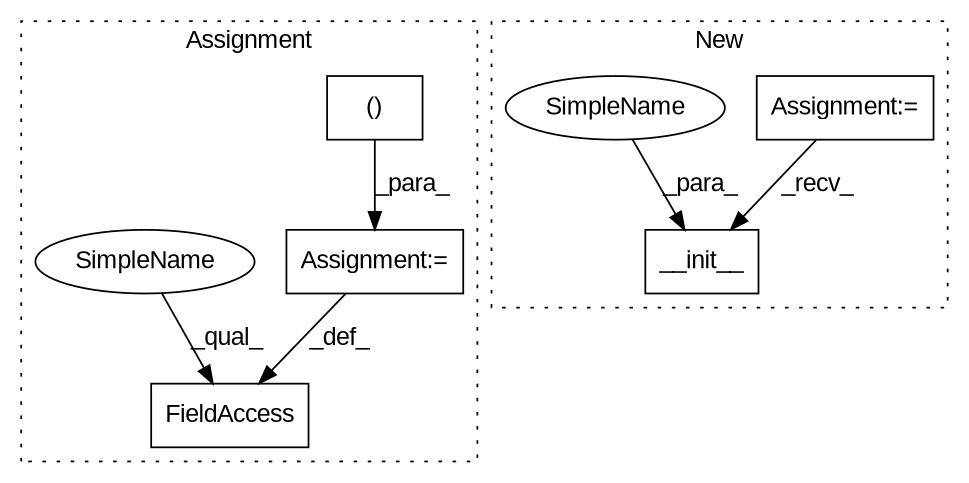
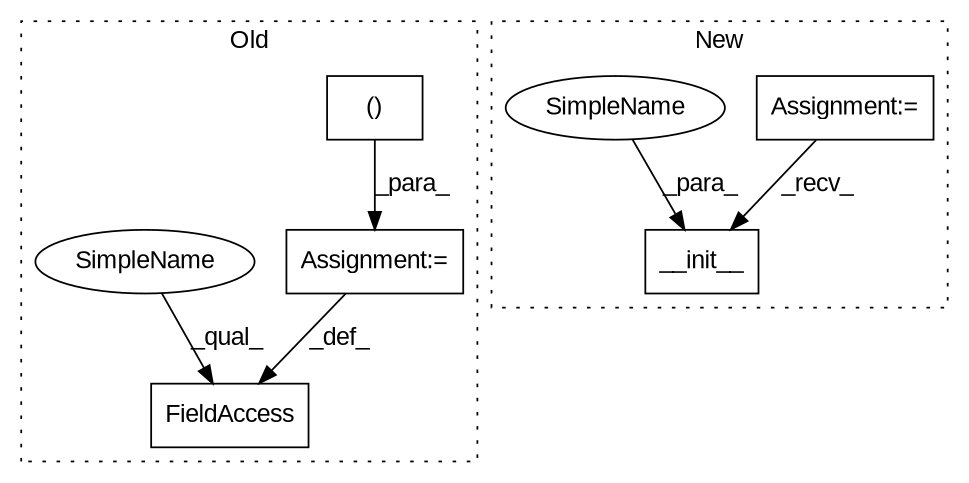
cluster "Assignment": label "Assignment" -> "Old"
